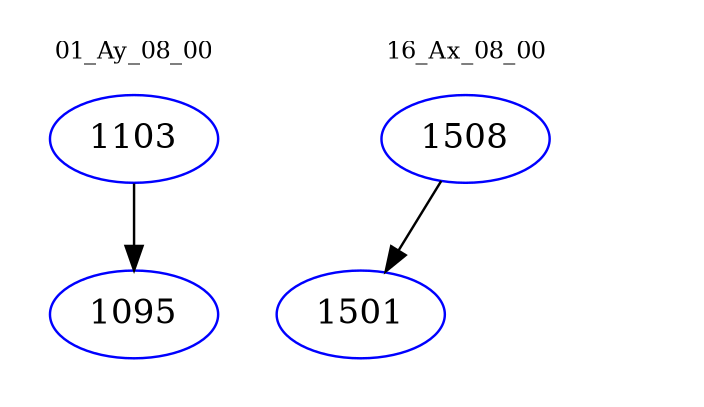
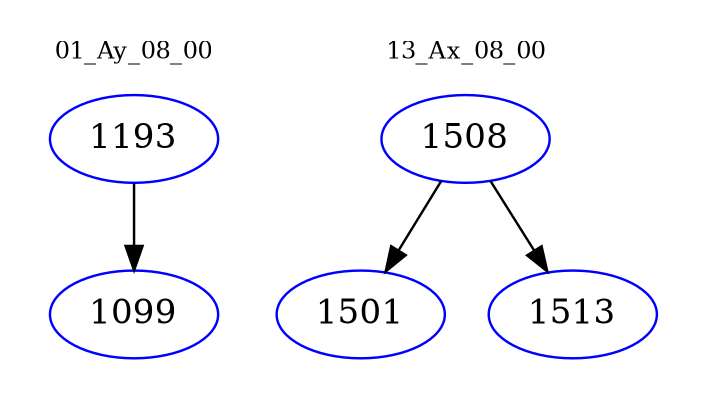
cluster "16_Ax_08_00": label "16_Ax_08_00" -> "13_Ax_08_00"
node "1103": label "1103" -> "1193"
node "1095": label "1095" -> "1099"
node "1513": added
